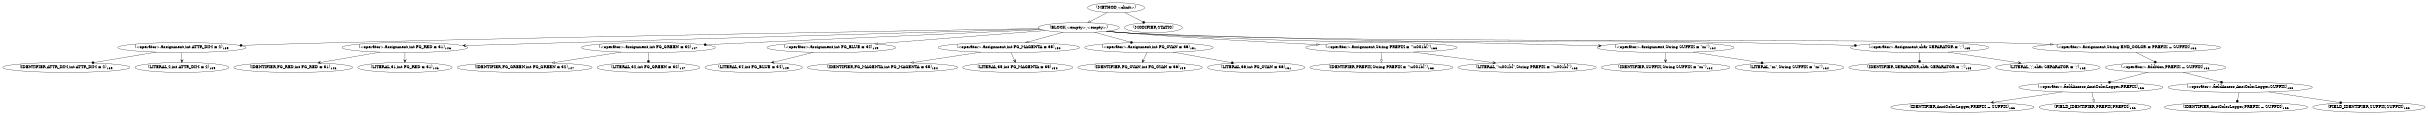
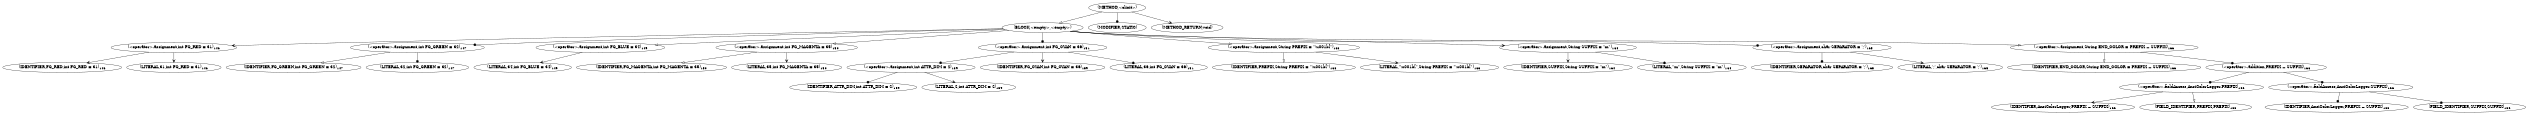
node "(METHOD_RETURN,void)": added
edge "(BLOCK,<empty>,<empty>)" -> "(<operator>.assignment,int ATTR_DIM = 2)": now "(<operator>.assignment,int FG_CYAN = 36)" -> "(<operator>.assignment,int ATTR_DIM = 2)"
node "(IDENTIFIER,END_COLOR,String END_COLOR = PREFIX + SUFFIX)": added
